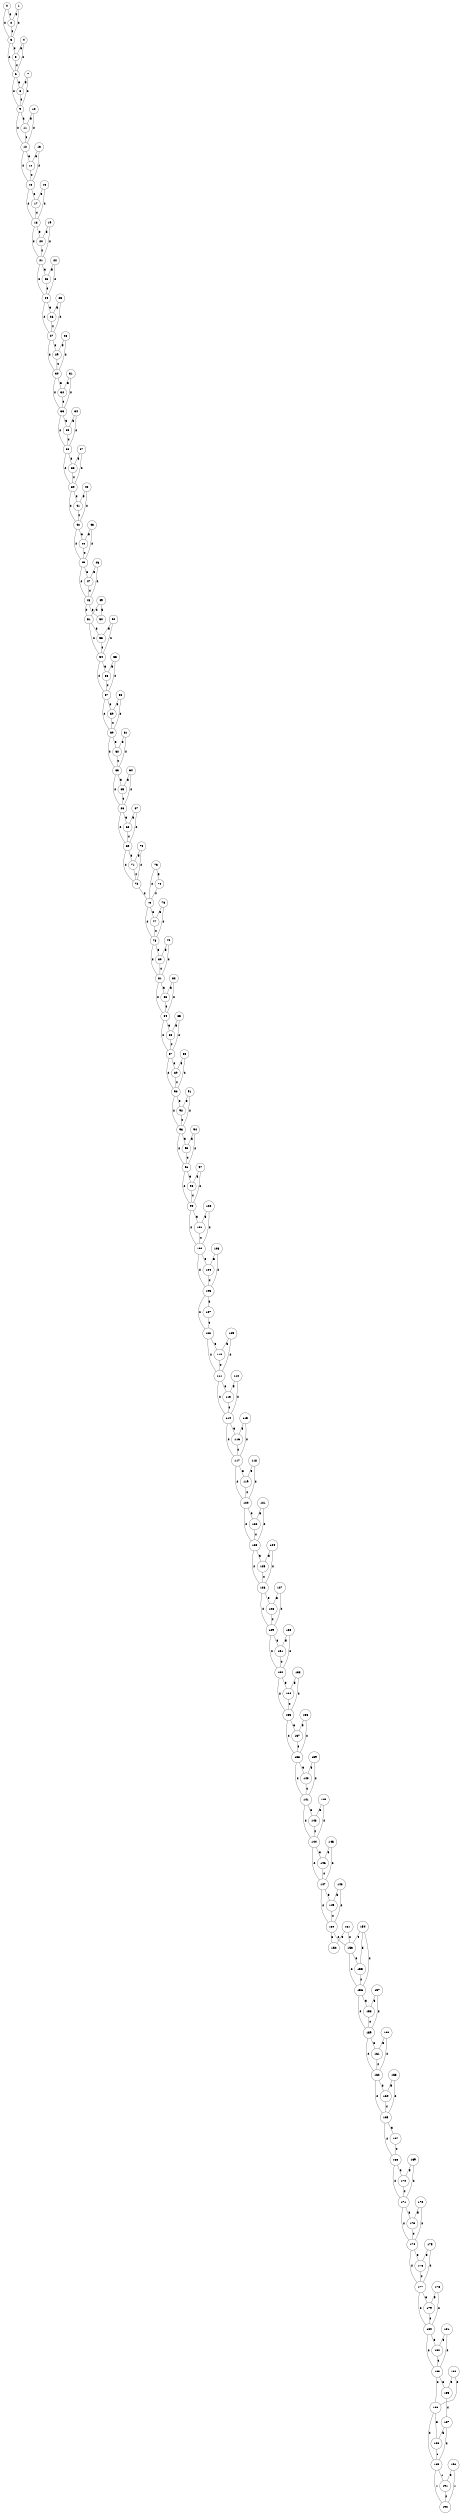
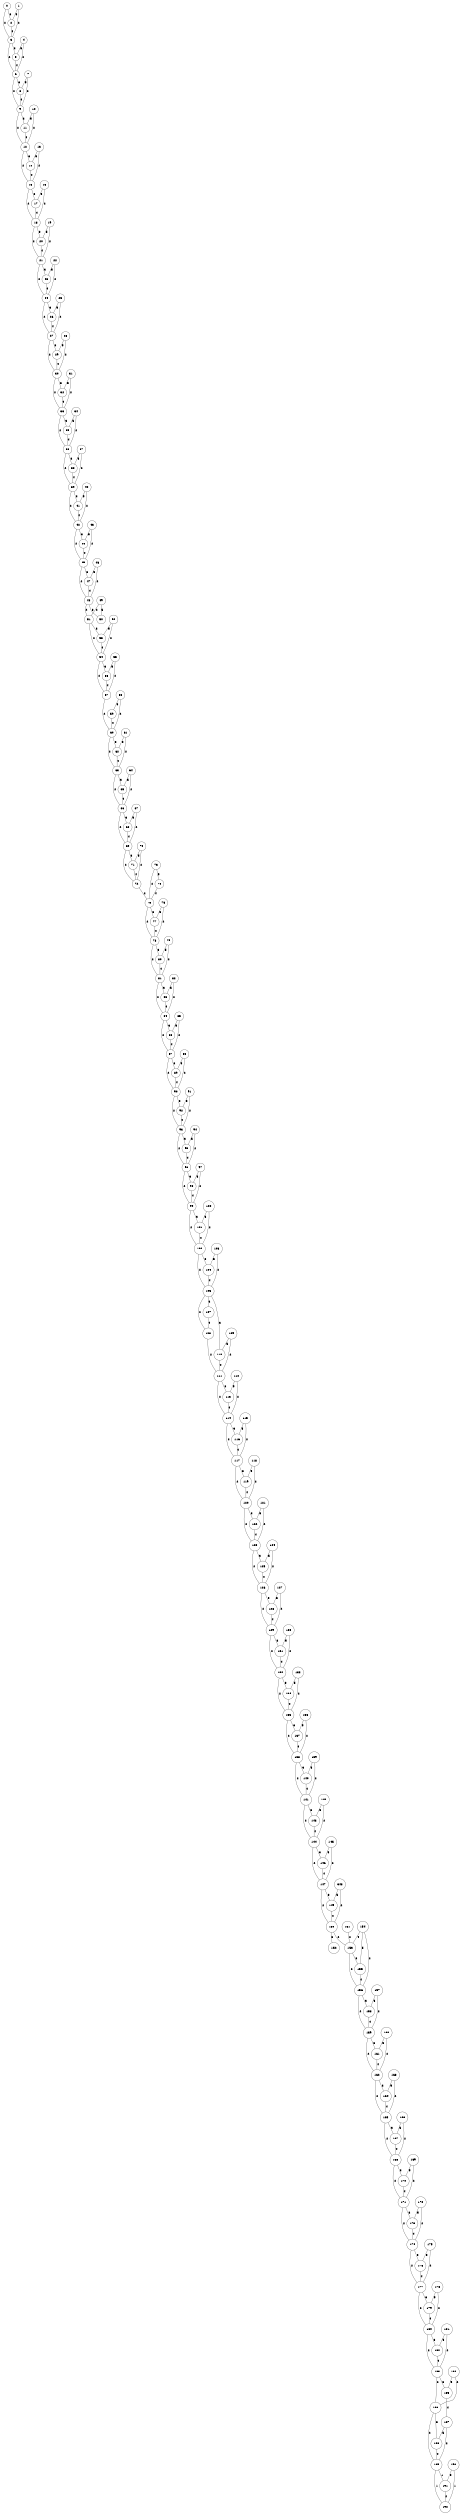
edge "57" -- "59": removed, label "3"
edge "108" -- "110": now "105" -- "110"
node "148": label "148" -> "348"
edge "151" -- "152": removed, label "5"
node "166": added
edge "188" -- "189": label "1" -> "4"
